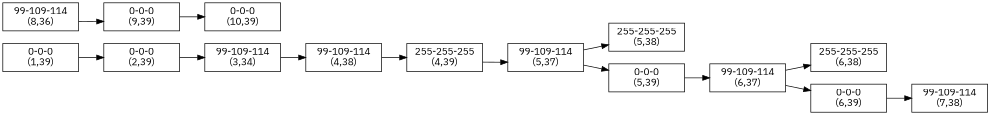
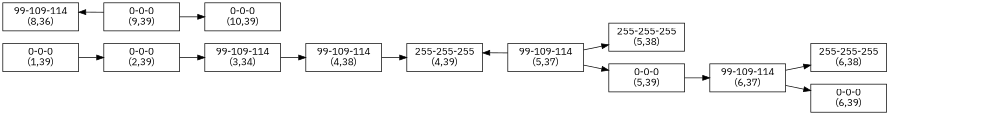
edge "99-109-114 (8,36)" -> "0-0-0 (9,39)": reversed
edge "255-255-255 (4,39)" -> "99-109-114 (5,37)": reversed
node "99-109-114 (7,38)": removed
